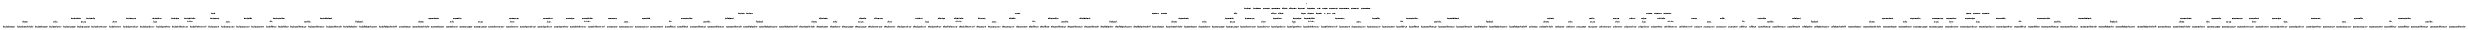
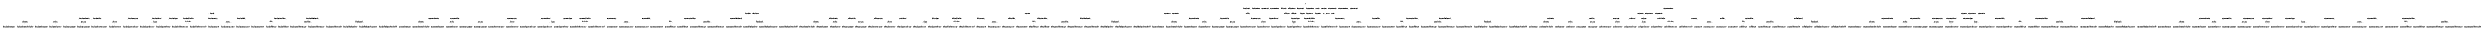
node "Map_DataExchangeFormat": label "Map_DataExchangeFormat" -> "ResponseTime_DataExchangeFormat"
node "DeploymentTime_FileSharing[OpenIntent]": added
